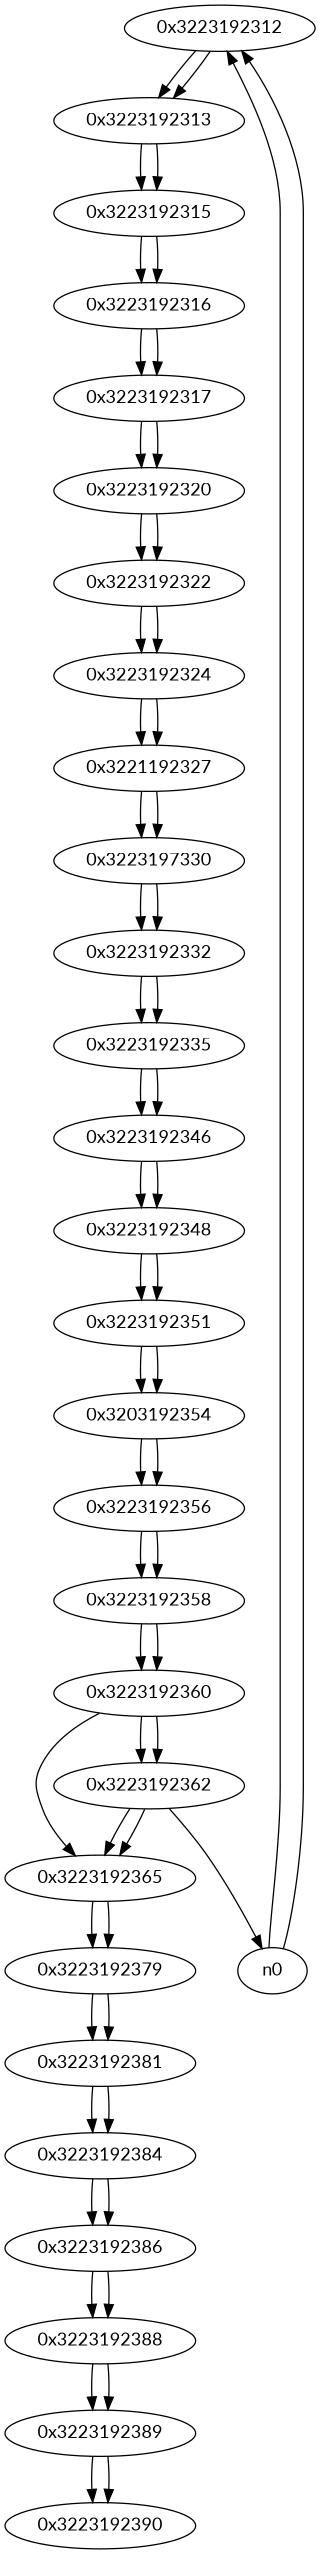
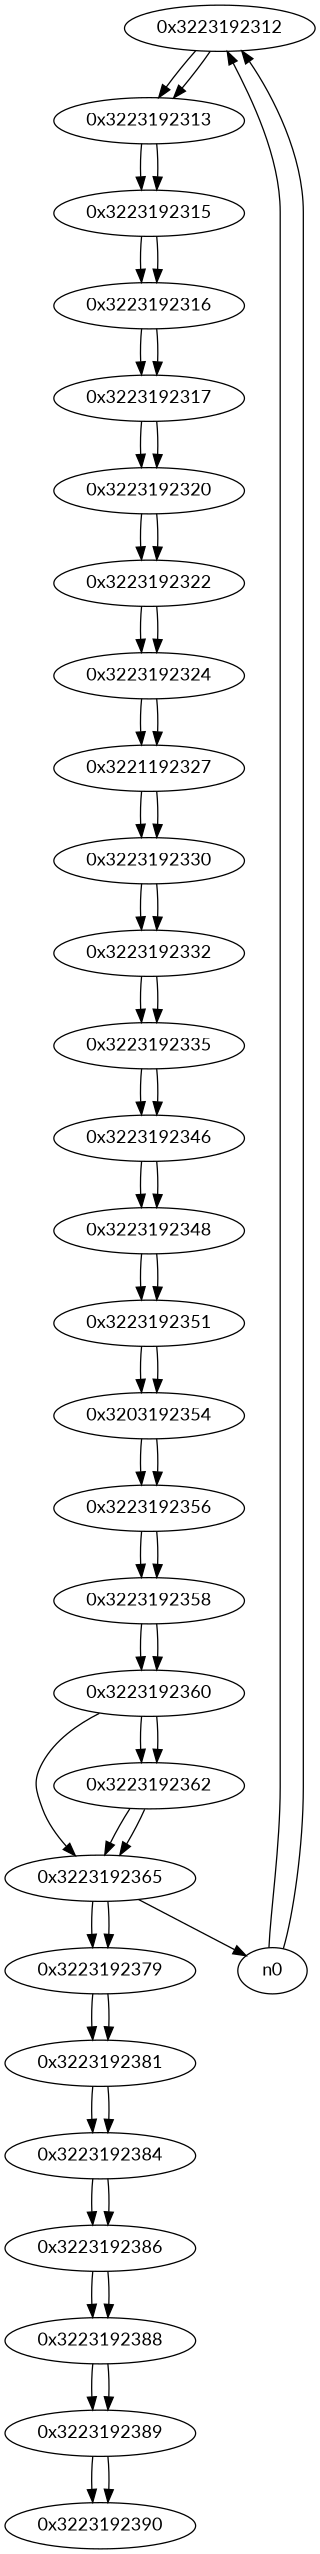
node "0x3223197330": label "0x3223197330" -> "0x3223192330"
edge "0x3223192362" -> "n0": now "0x3223192365" -> "n0"
